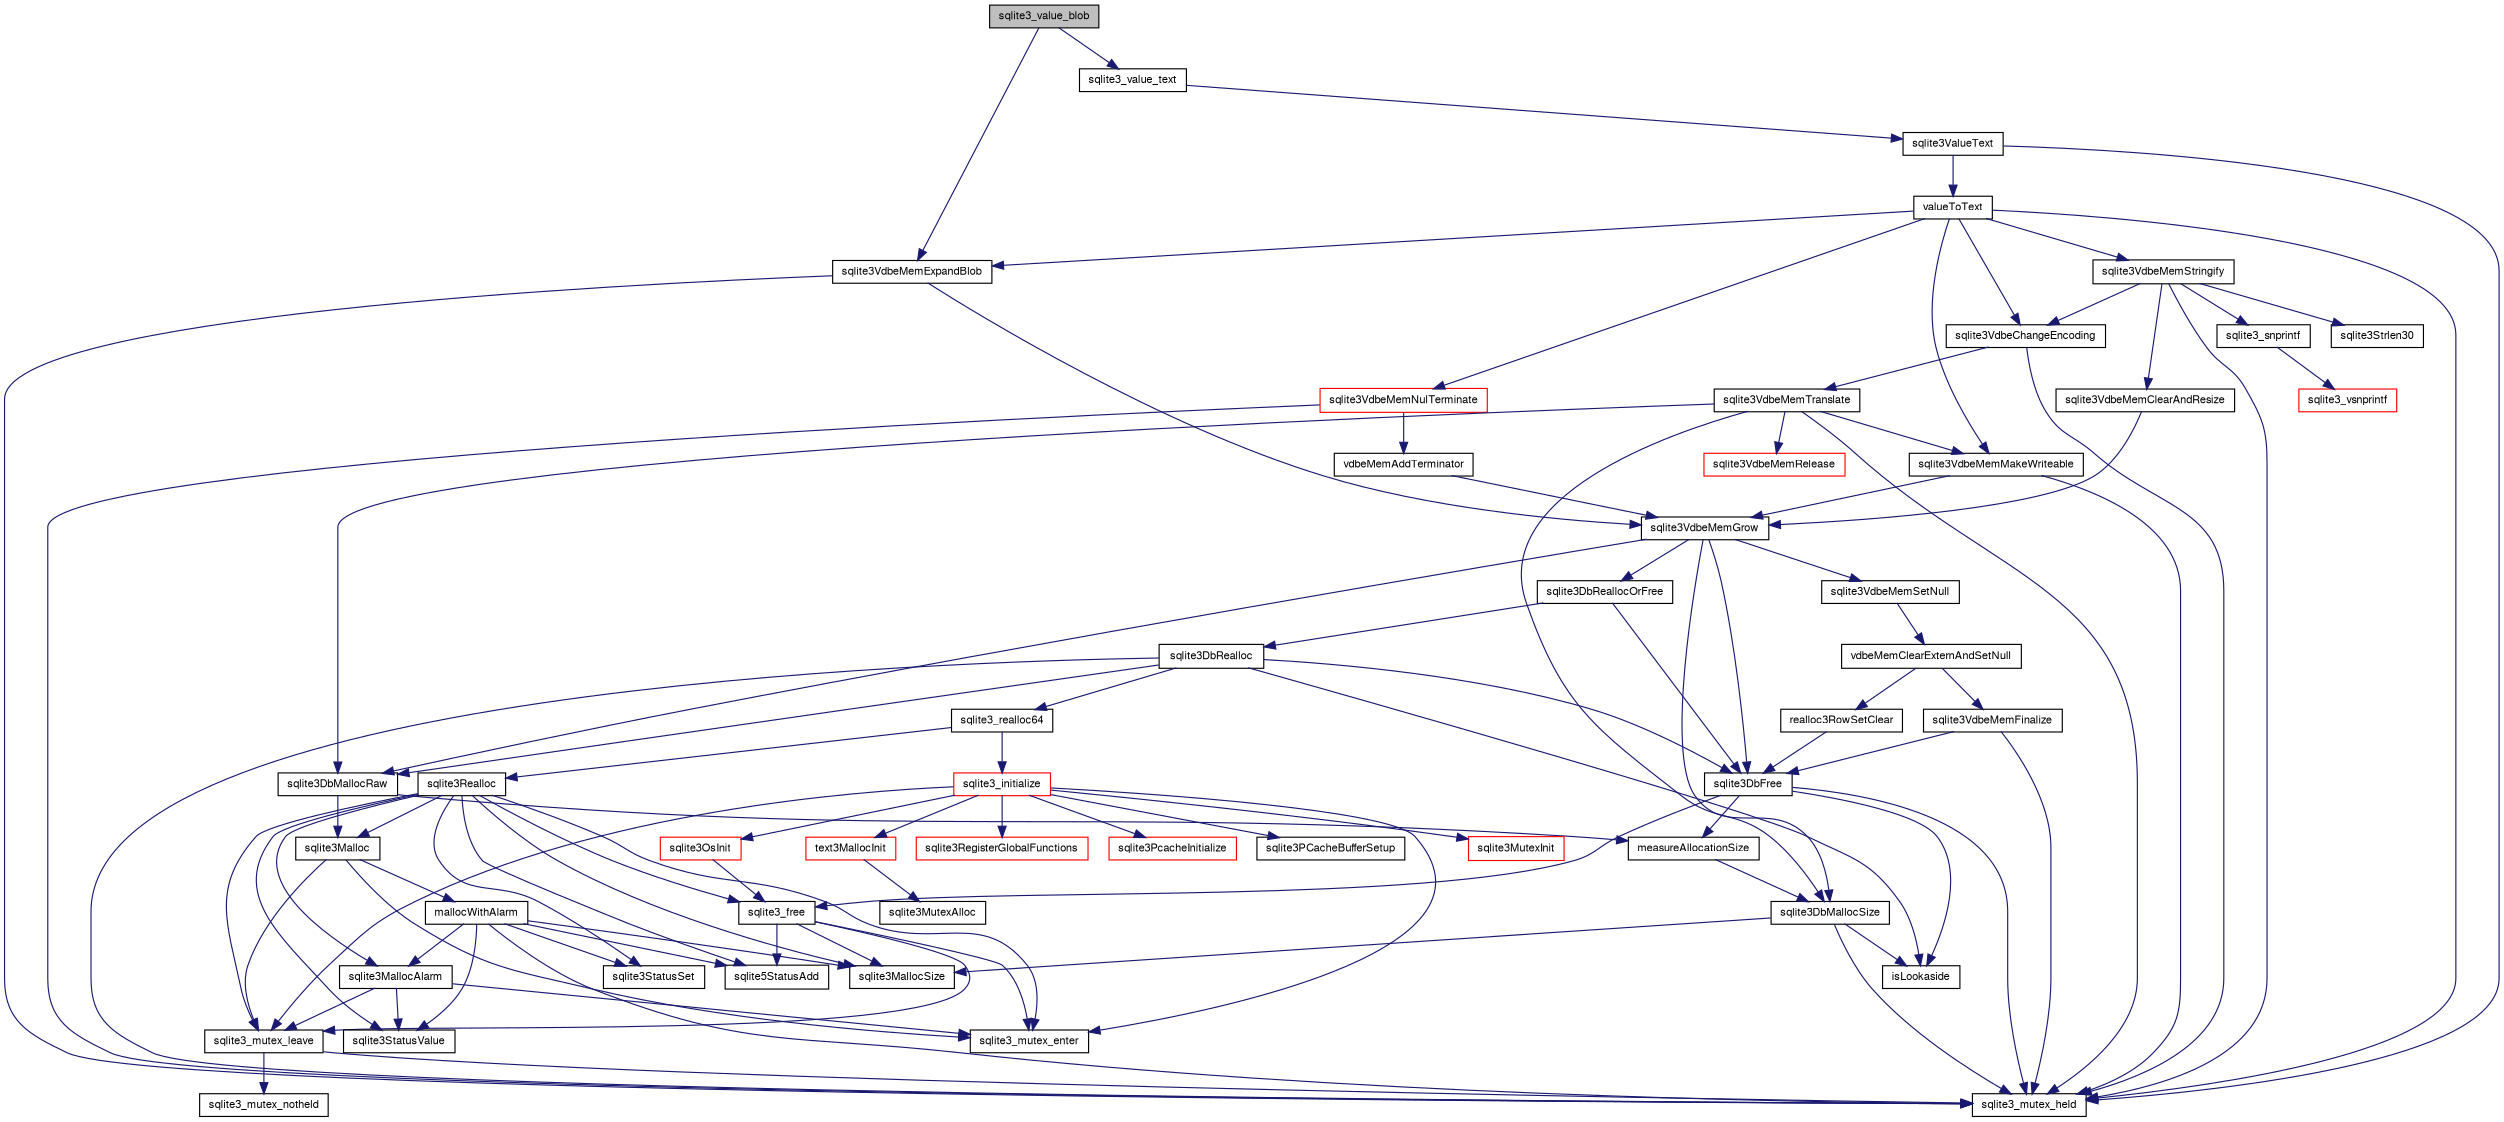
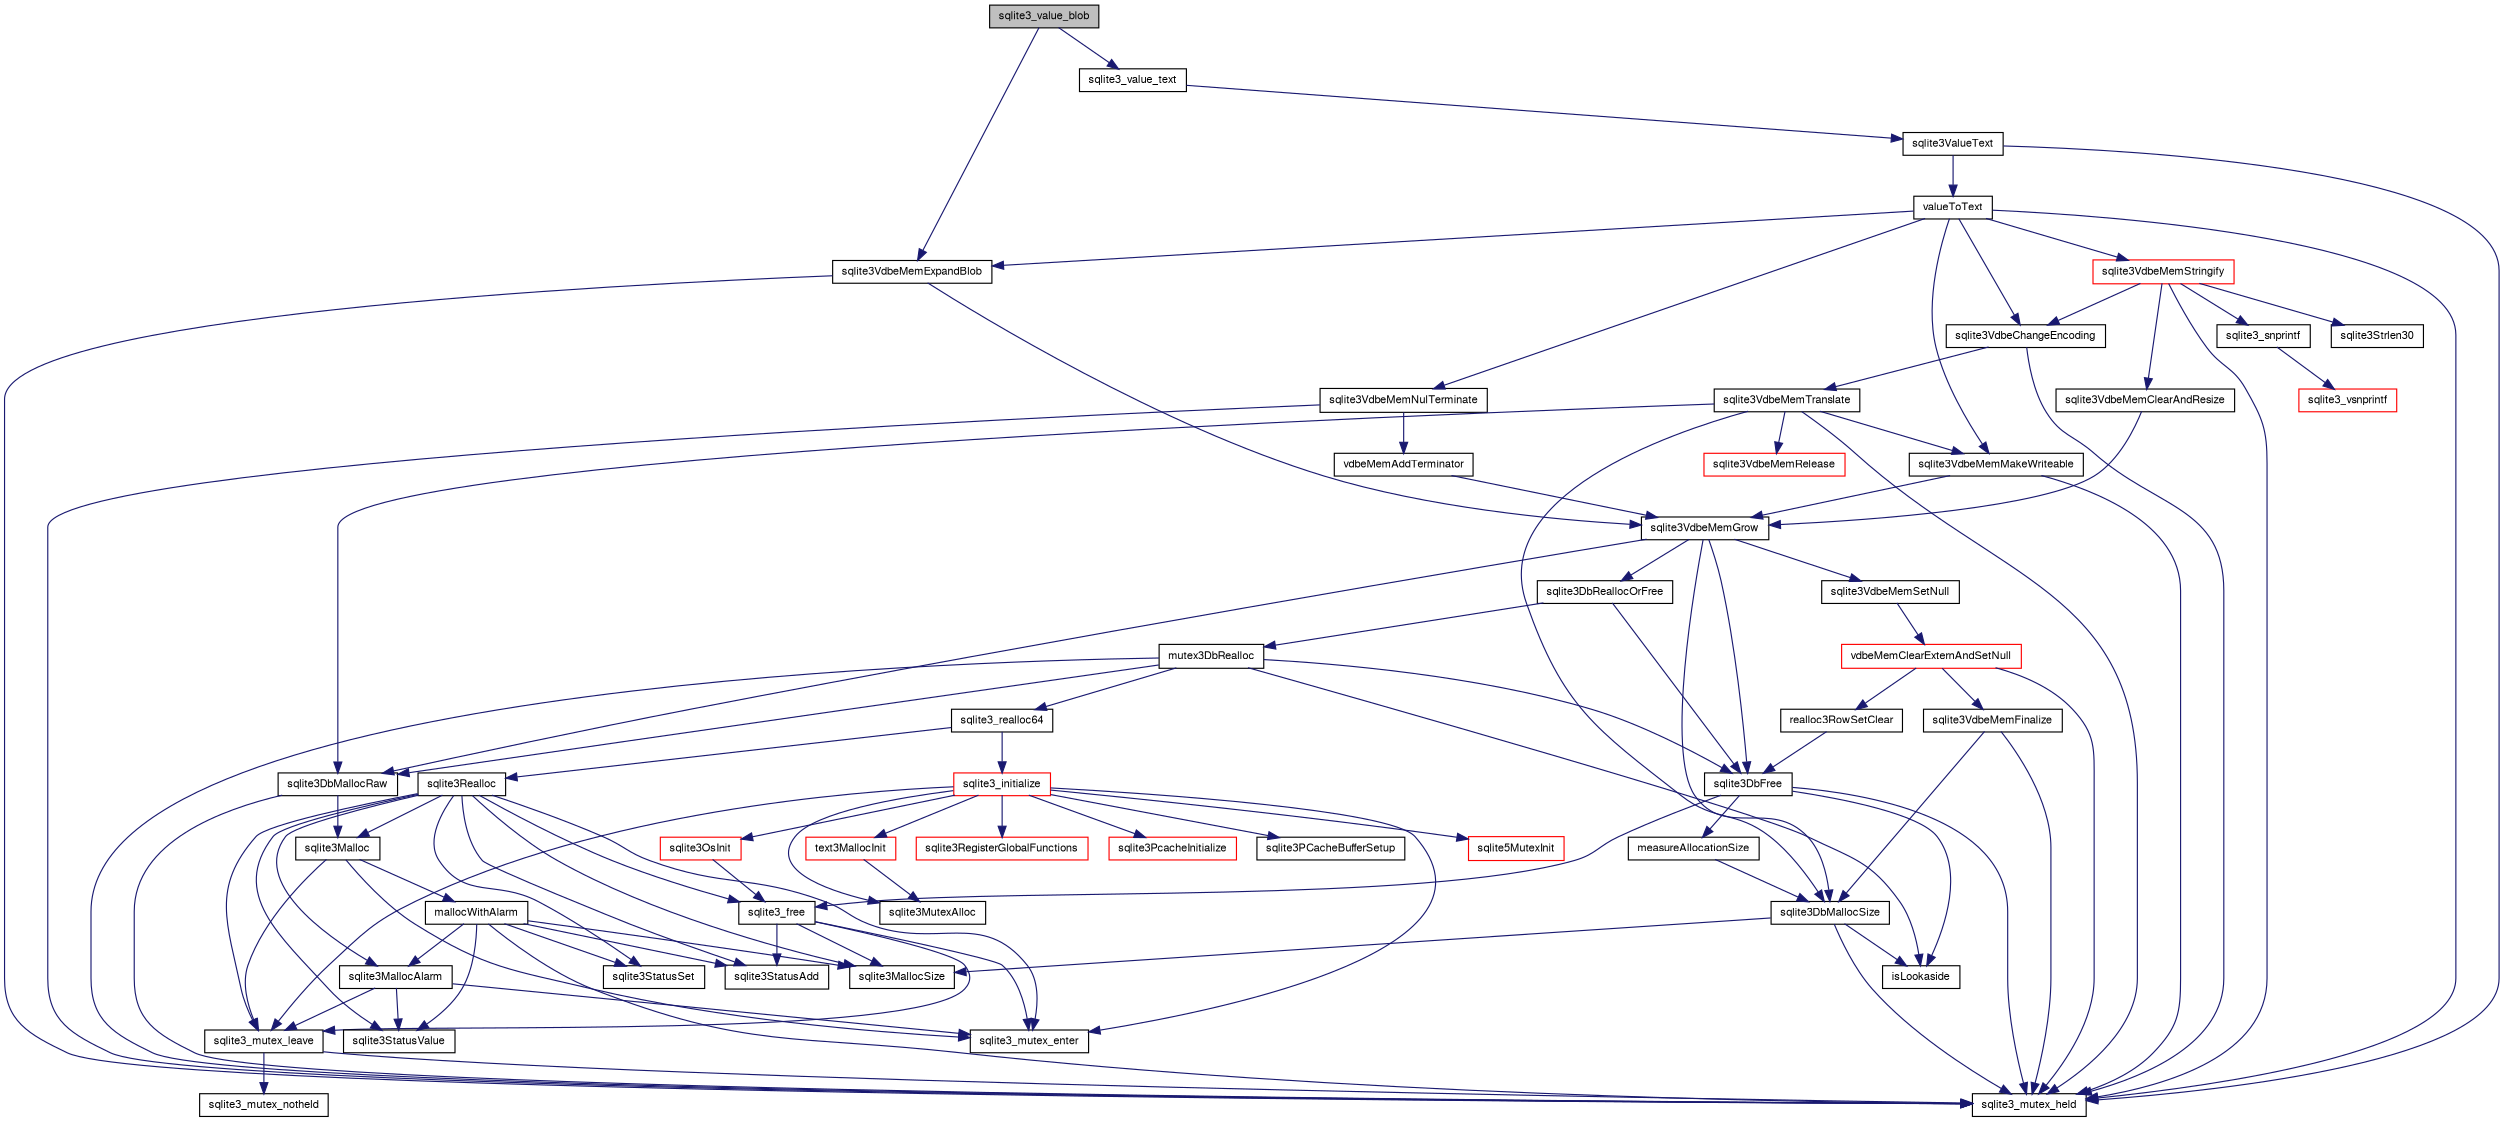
node "sqlite3VdbeMemStringify": color black -> red
node "sqlite3VdbeMemNulTerminate": color red -> black
node "sqlite3DbRealloc": label "sqlite3DbRealloc" -> "mutex3DbRealloc"
node "vdbeMemClearExternAndSetNull": color black -> red
edge "sqlite3VdbeMemFinalize" -> "sqlite3DbFree": now "sqlite3VdbeMemFinalize" -> "sqlite3DbMallocSize"
edge "sqlite3DbMallocRaw" -> "measureAllocationSize": now "sqlite3DbMallocRaw" -> "sqlite3_mutex_held"
edge "sqlite3_initialize" -> "sqlite3MutexAlloc": added
node "sqlite3MutexInit": label "sqlite3MutexInit" -> "sqlite5MutexInit"
edge "vdbeMemClearExternAndSetNull" -> "sqlite3_mutex_held": added
node "sqlite5StatusAdd": label "sqlite5StatusAdd" -> "sqlite3StatusAdd"
